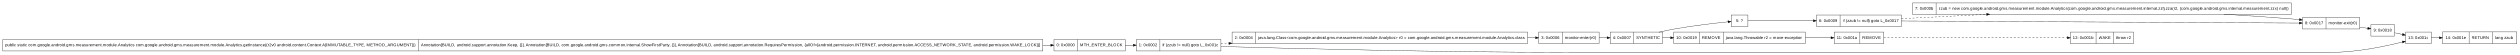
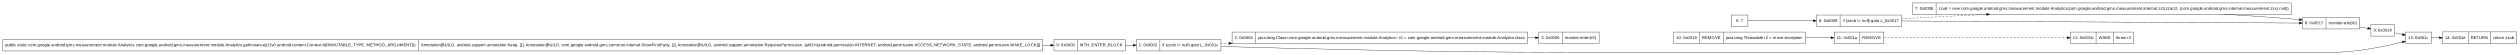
node "4: 0x0007": removed
node "14: 0x001e": text "lang zzub" -> "return zzub"
